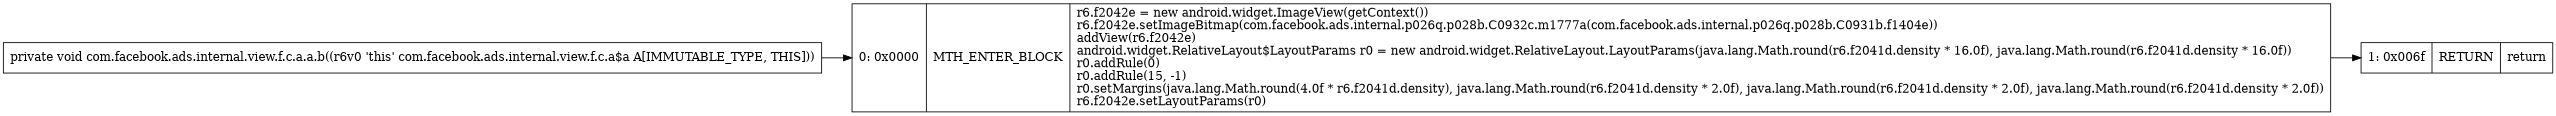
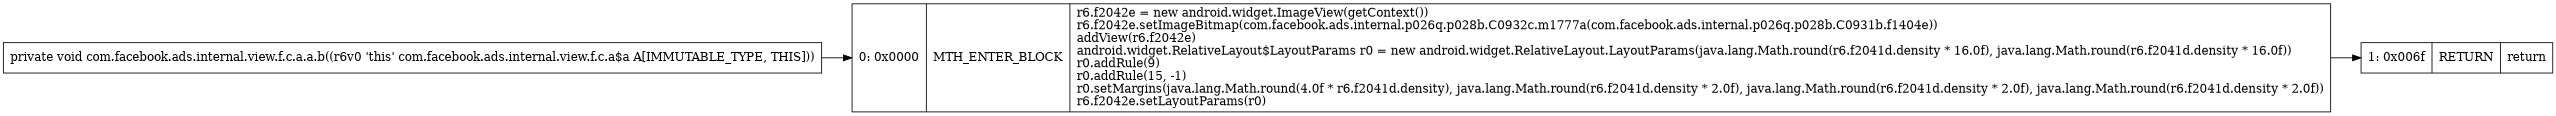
node "0: 0x0000": text "r0.addRule(0)" -> "r0.addRule(9)"
